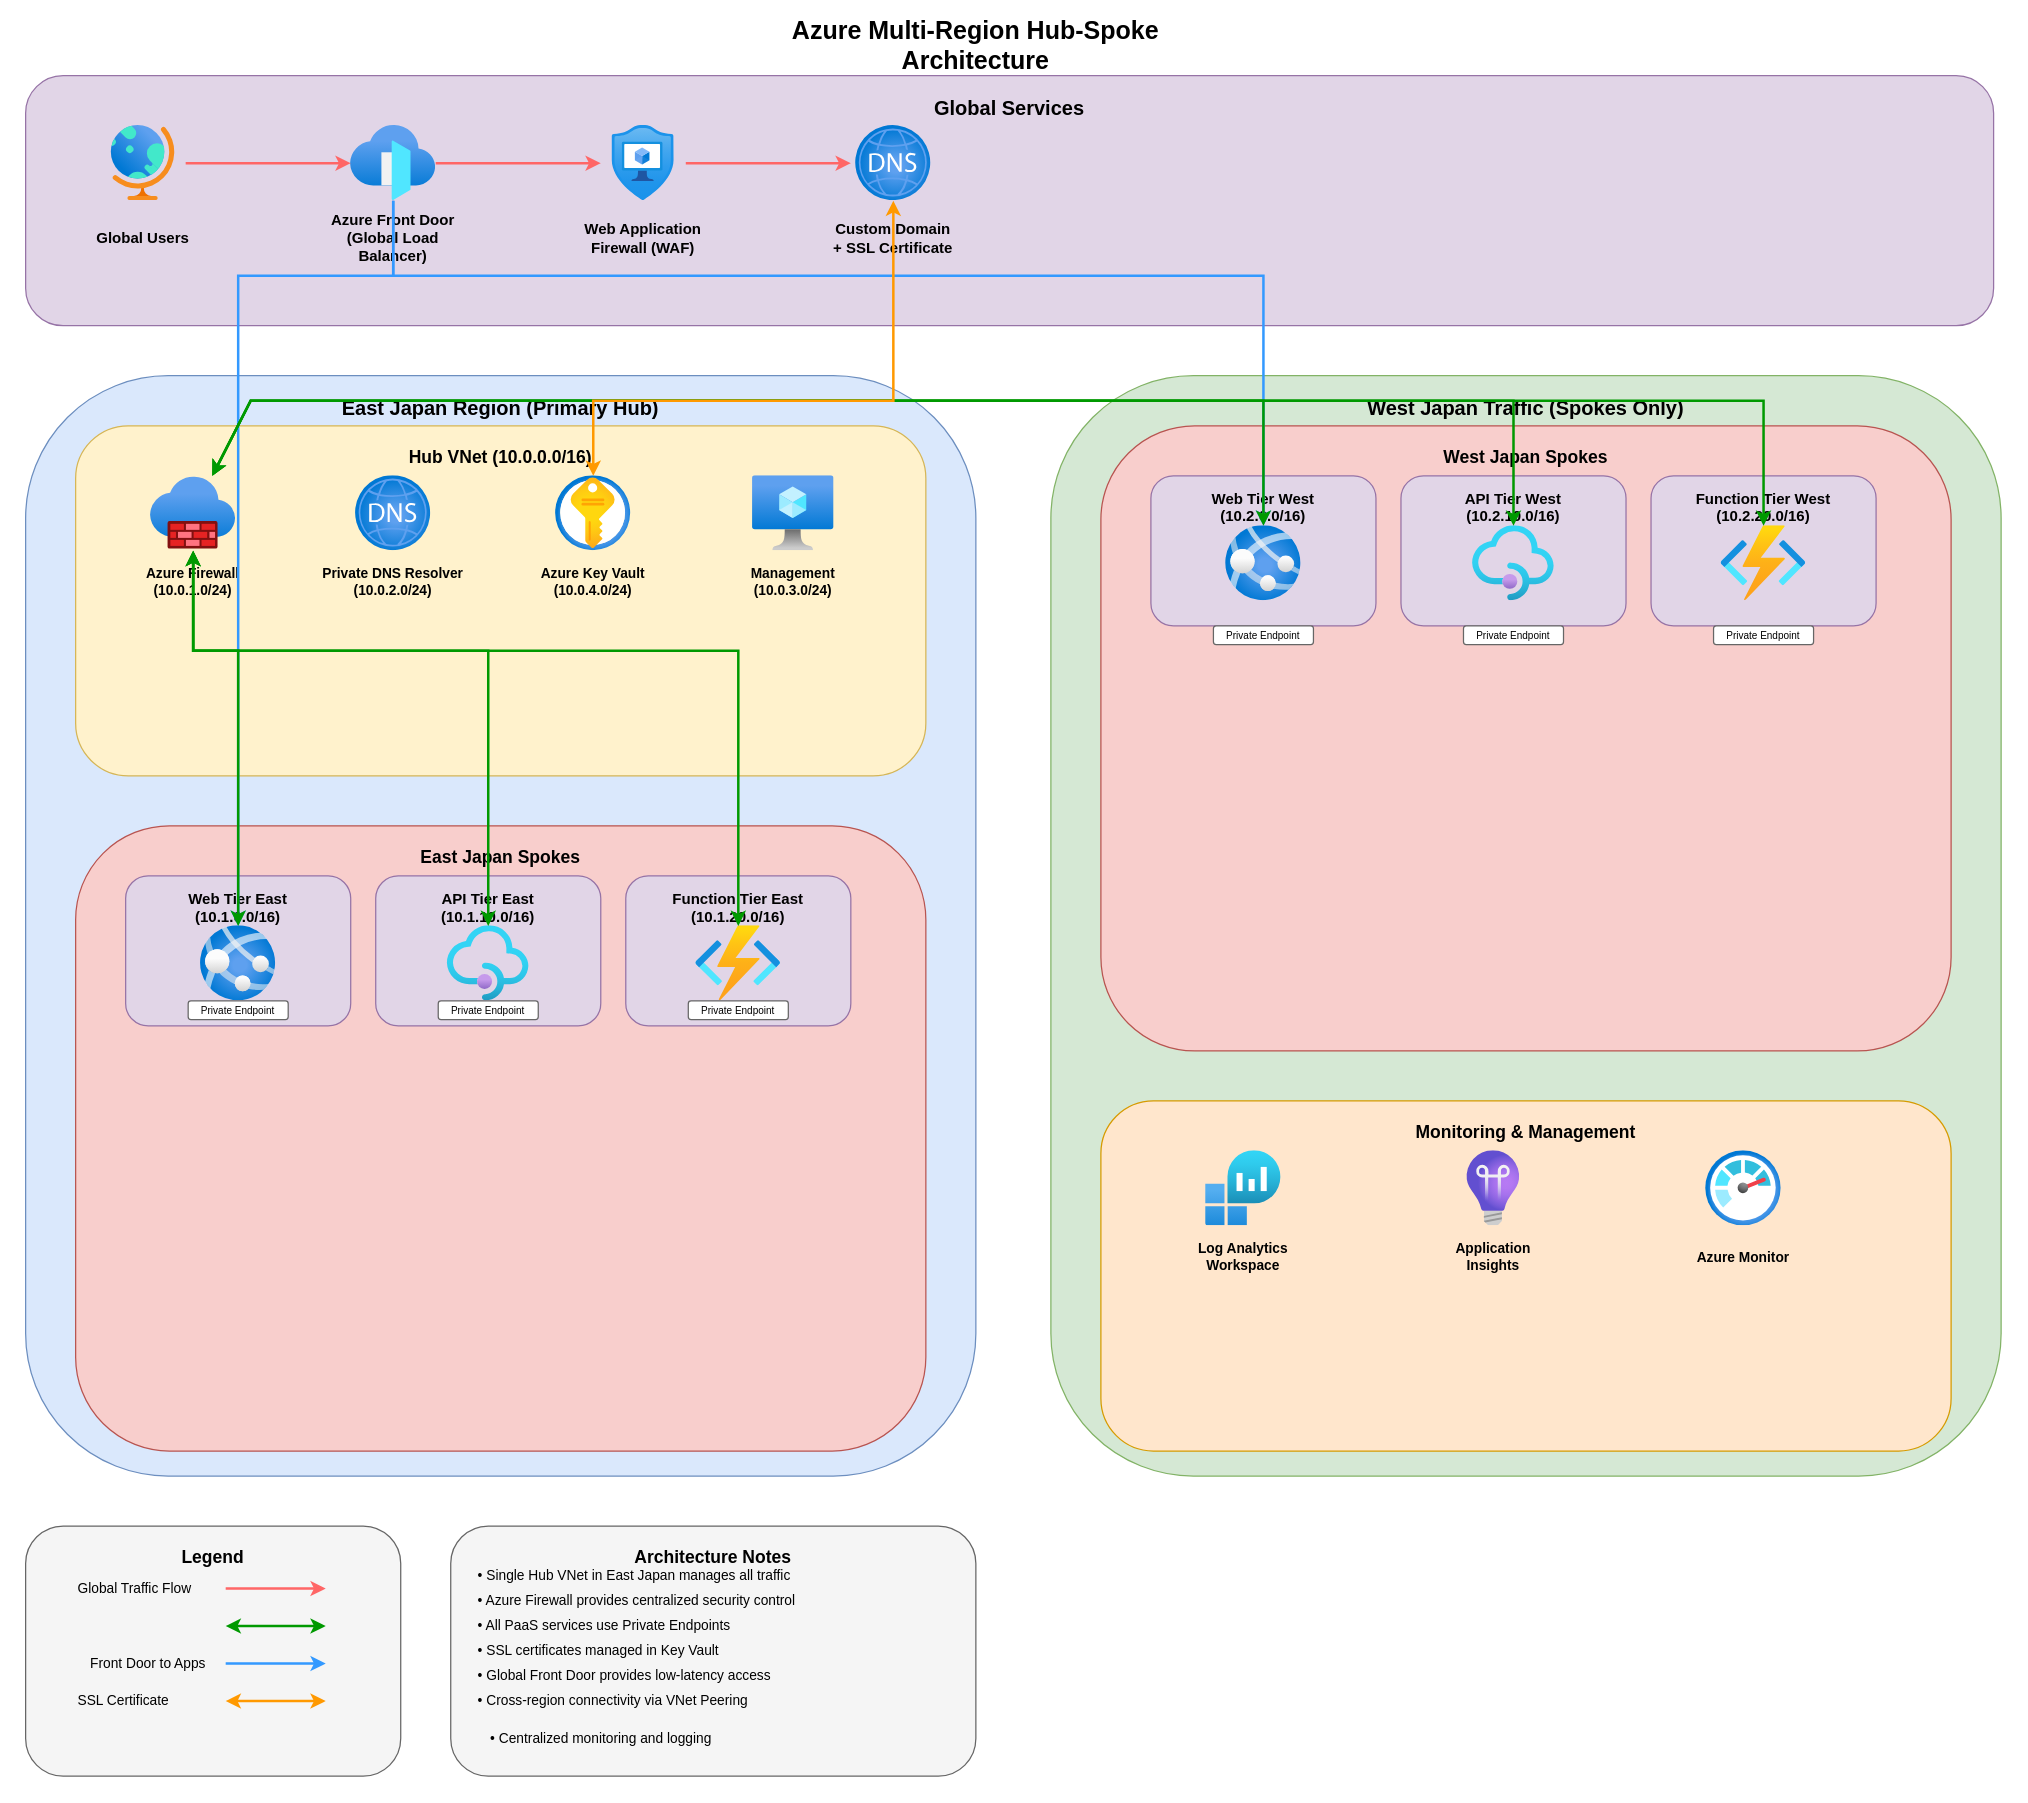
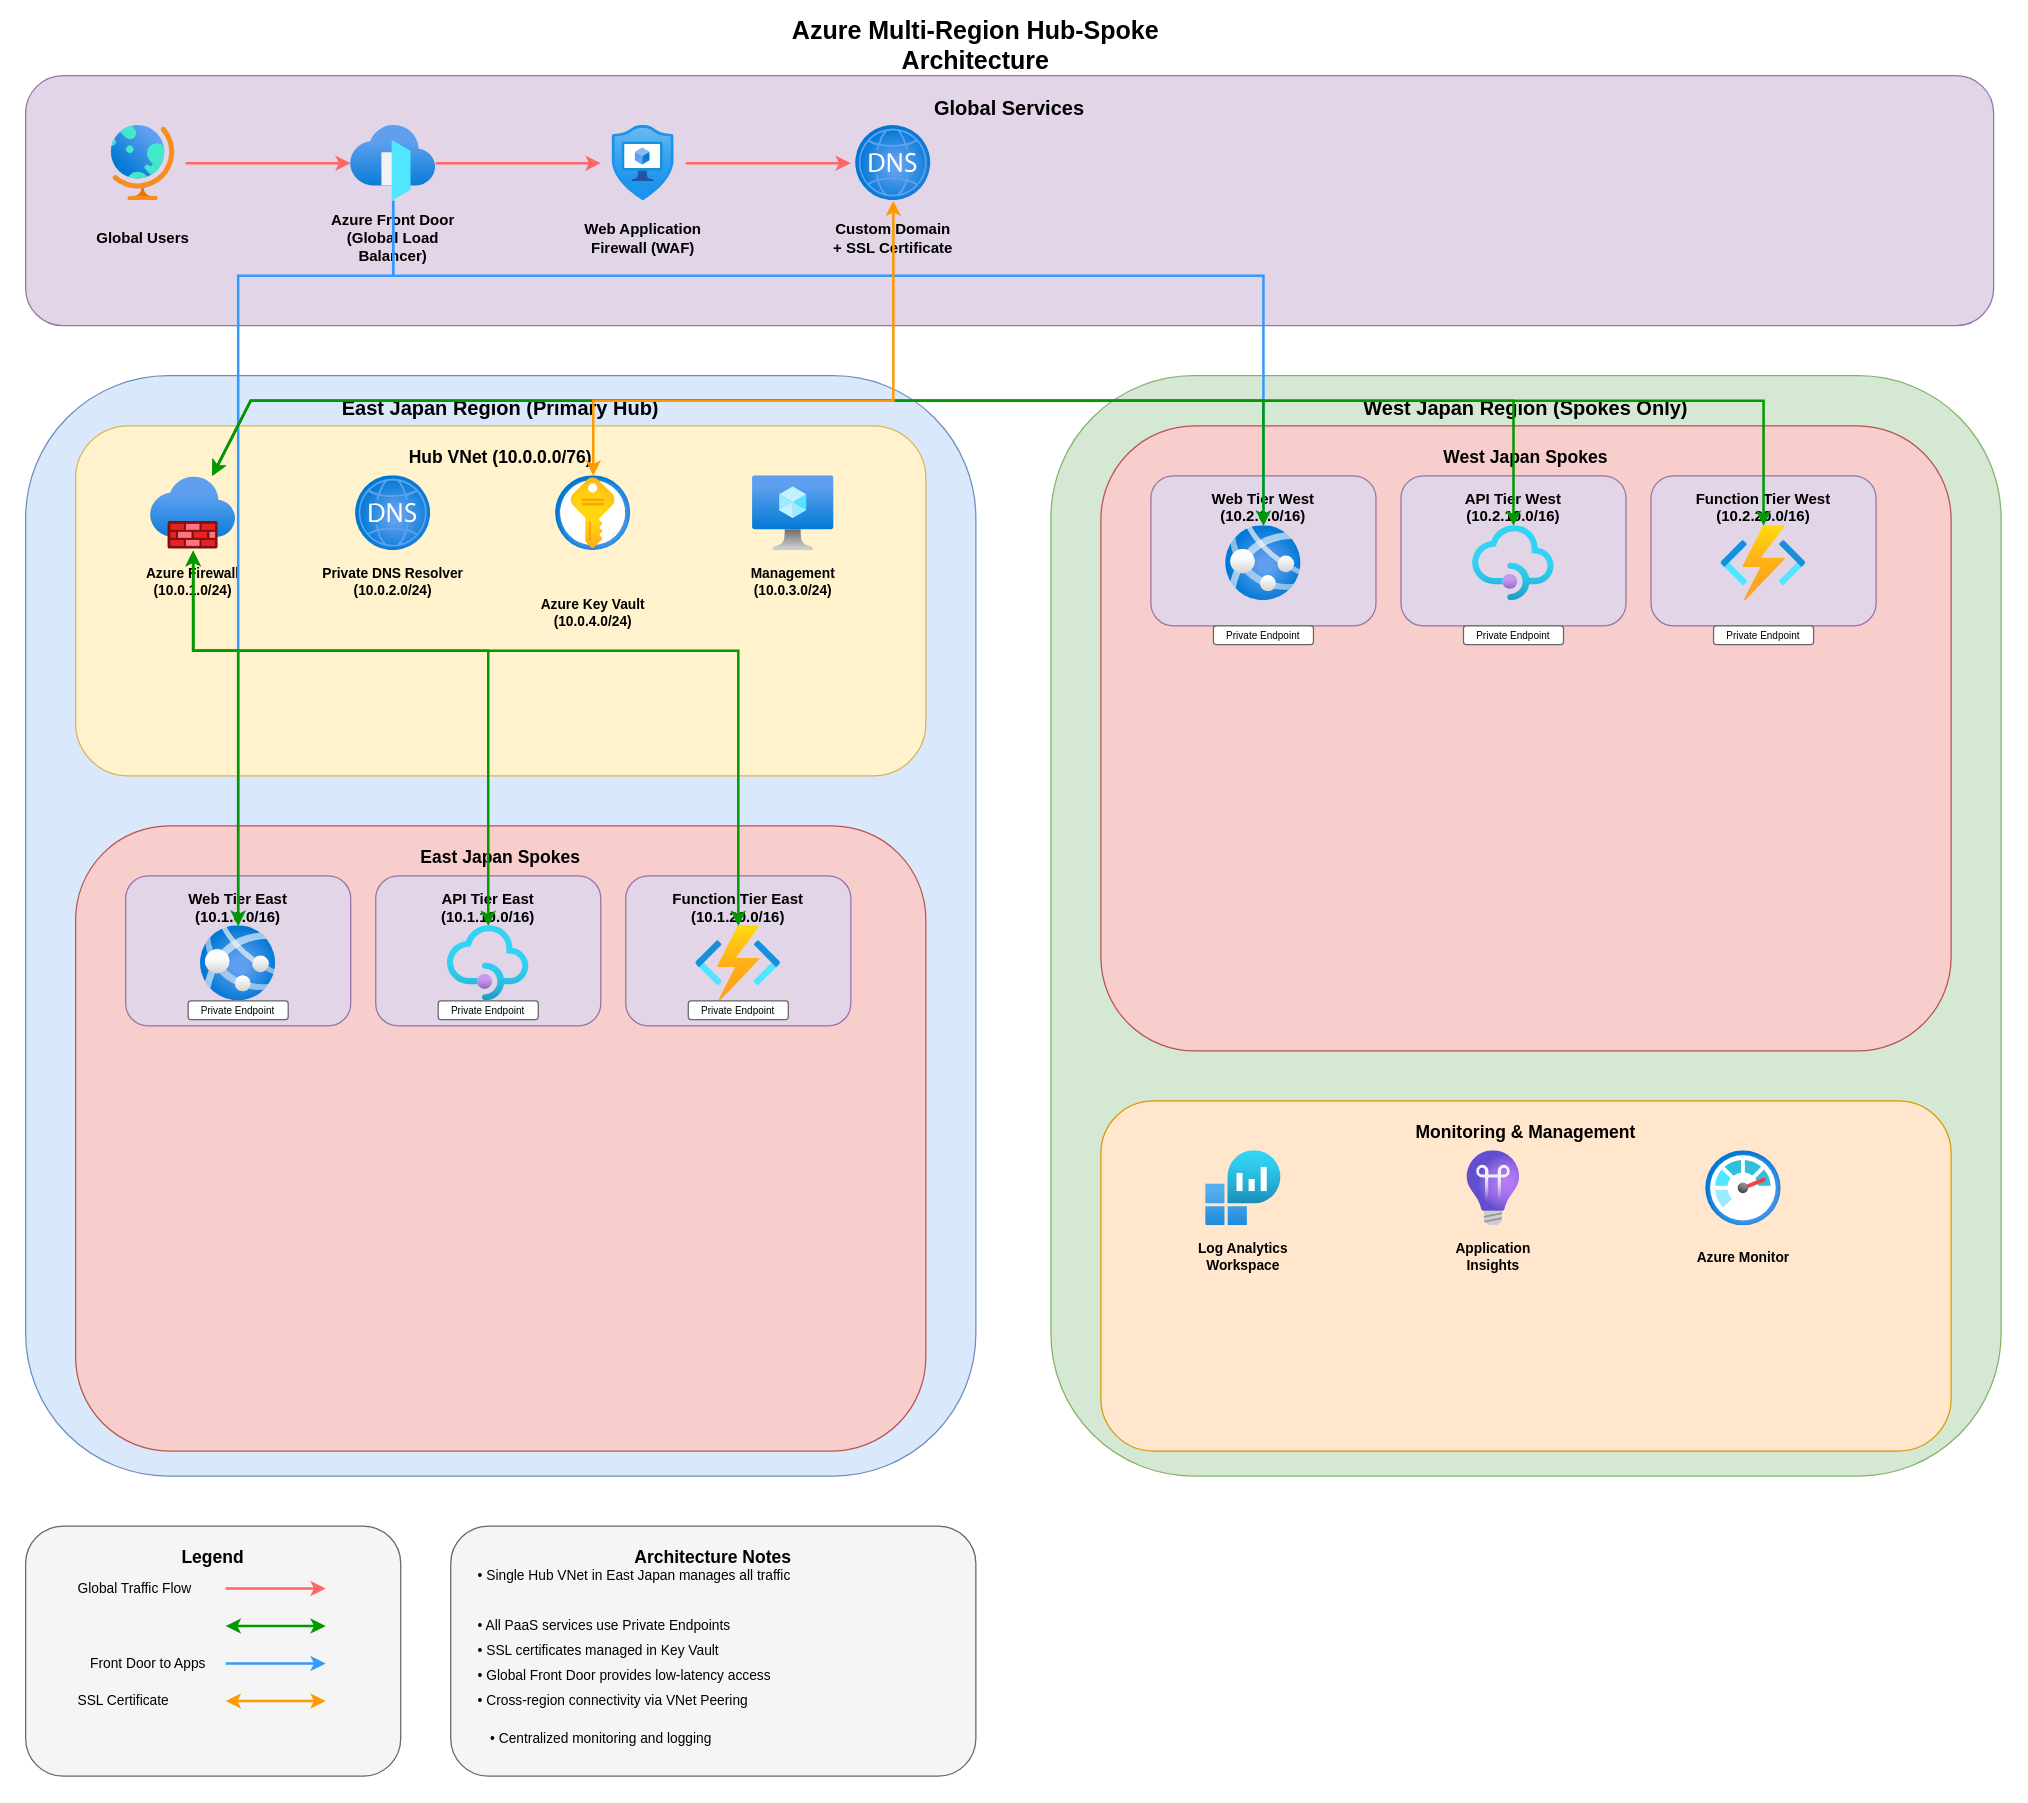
node "West Japan Traffic (Spokes Only)": label "West Japan Traffic (Spokes Only)" -> "West Japan Region (Spokes Only)"
node "Hub VNet (10.0.0.0/16)": label "Hub VNet (10.0.0.0/16)" -> "Hub VNet (10.0.0.0/76)"
node "Azure Key Vault (10.0.4.0/24)": moved (593, 582) -> (593, 613)
node "• Azure Firewall provides centralized security control": removed
